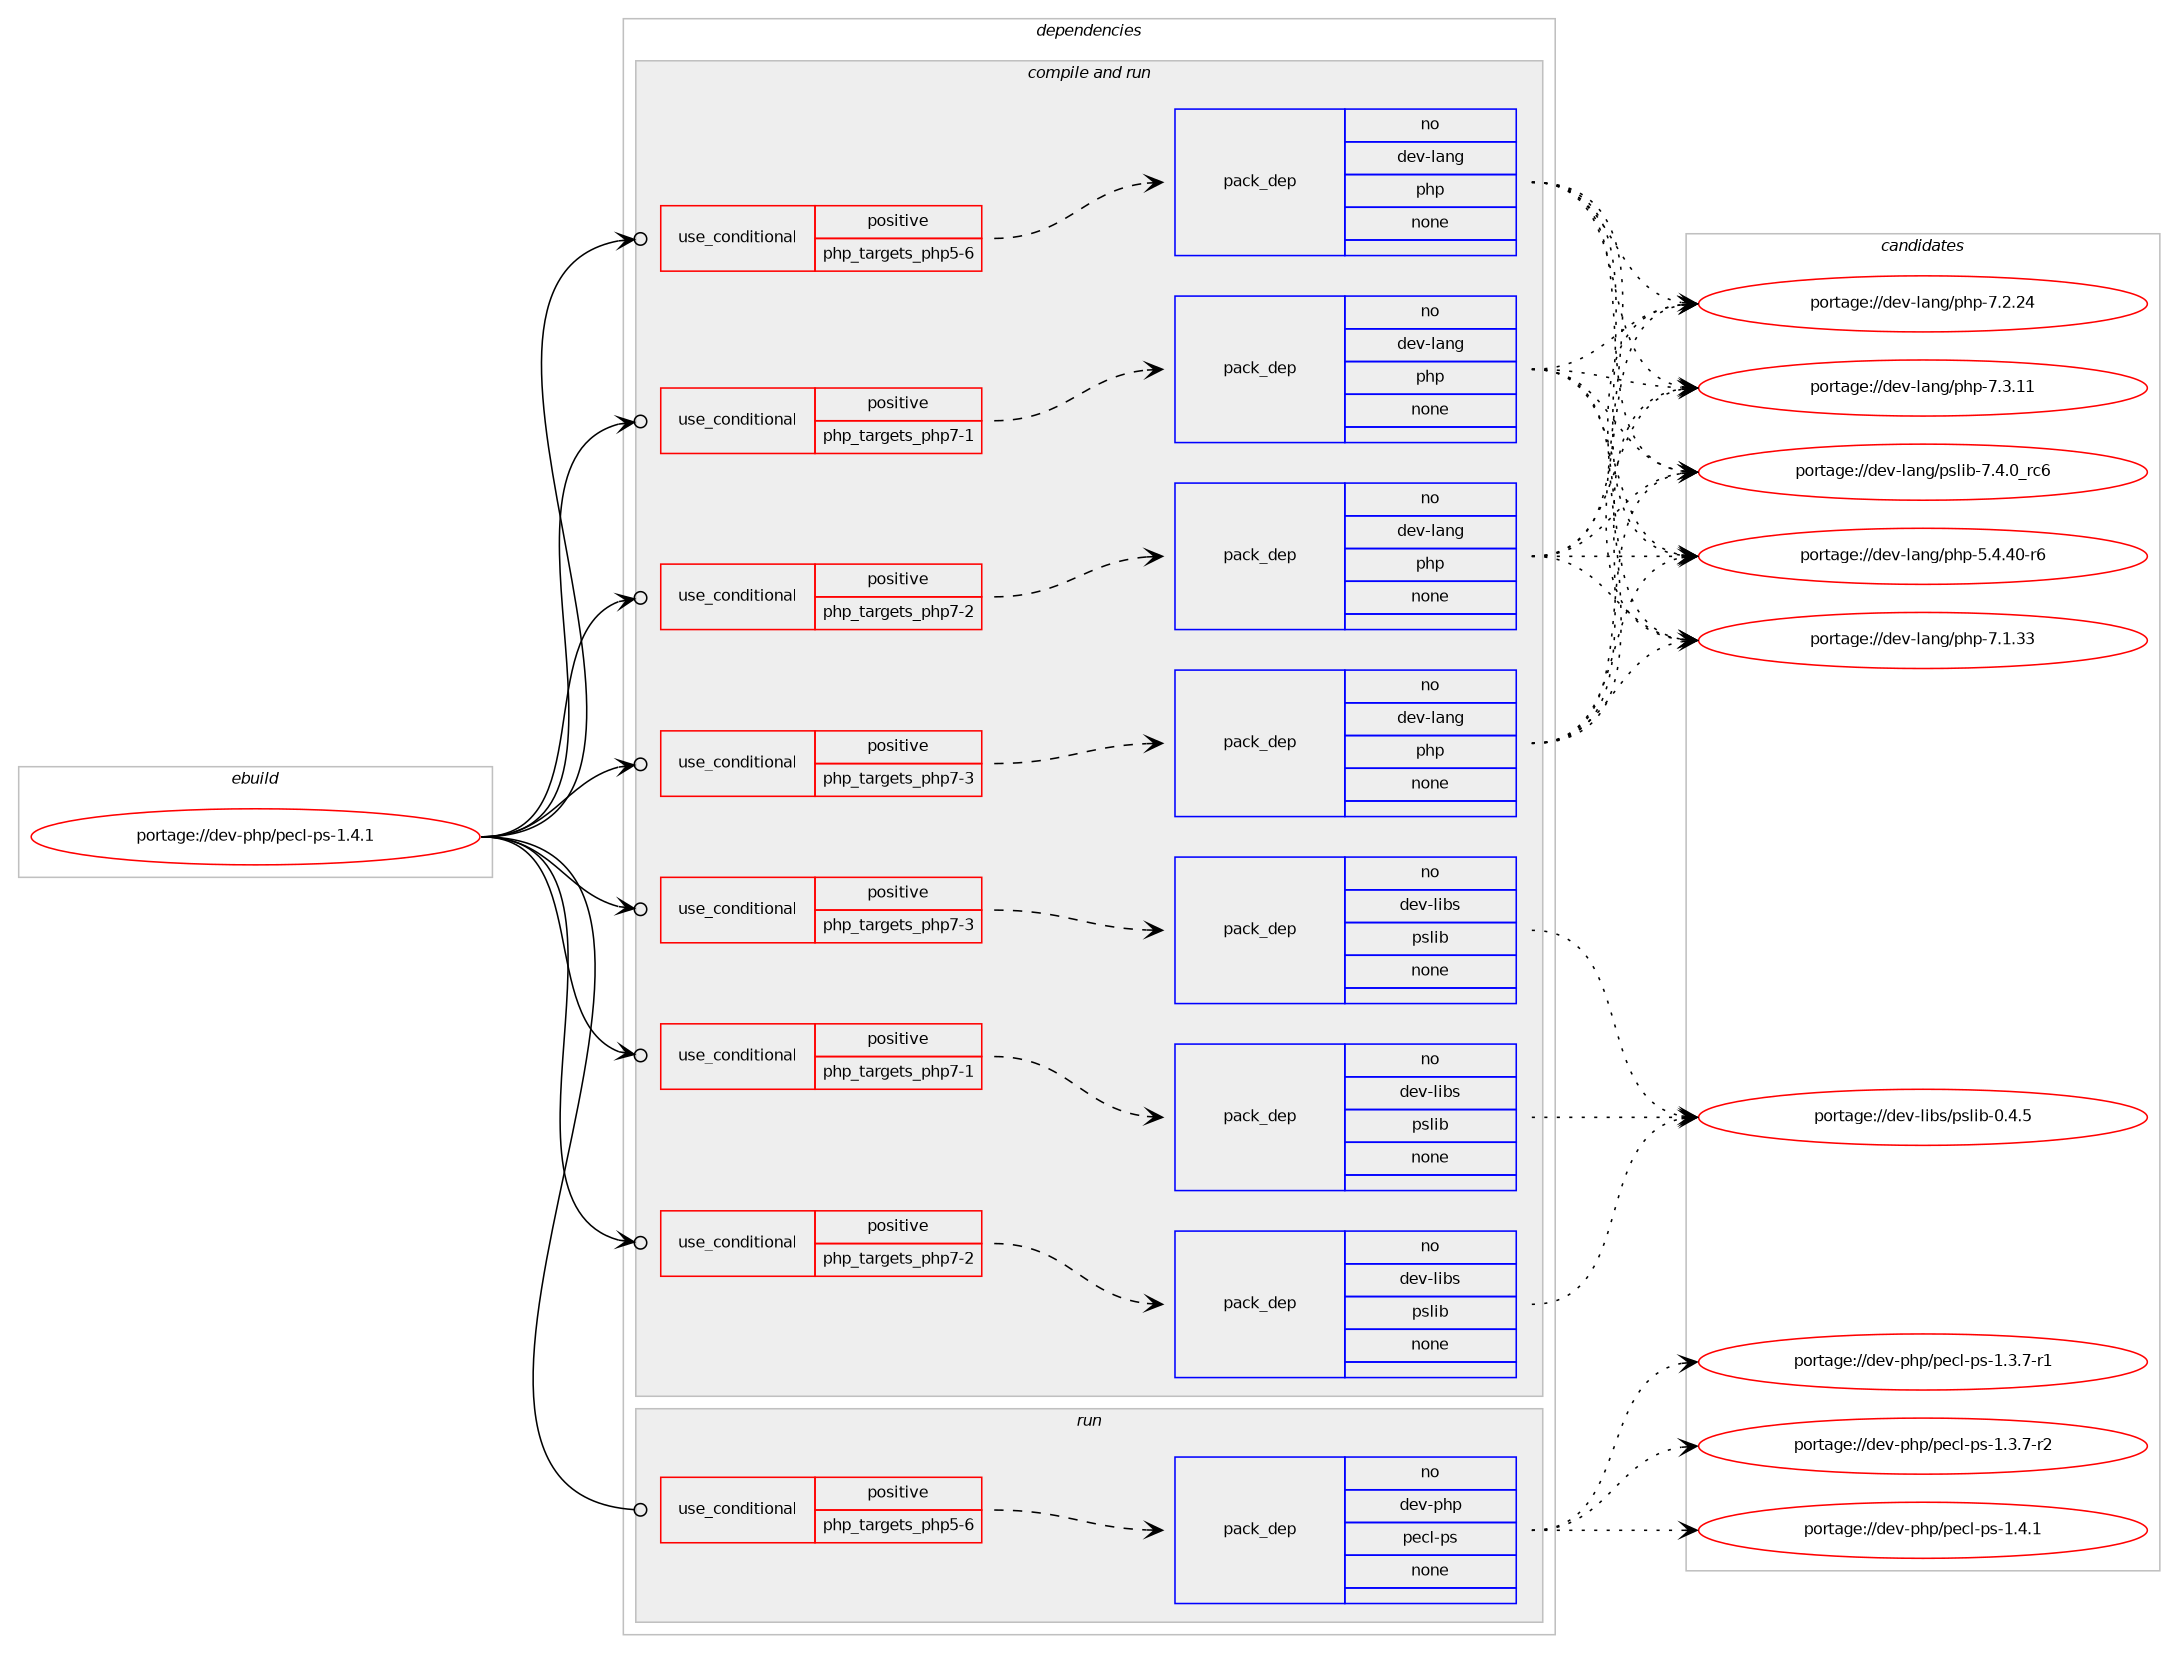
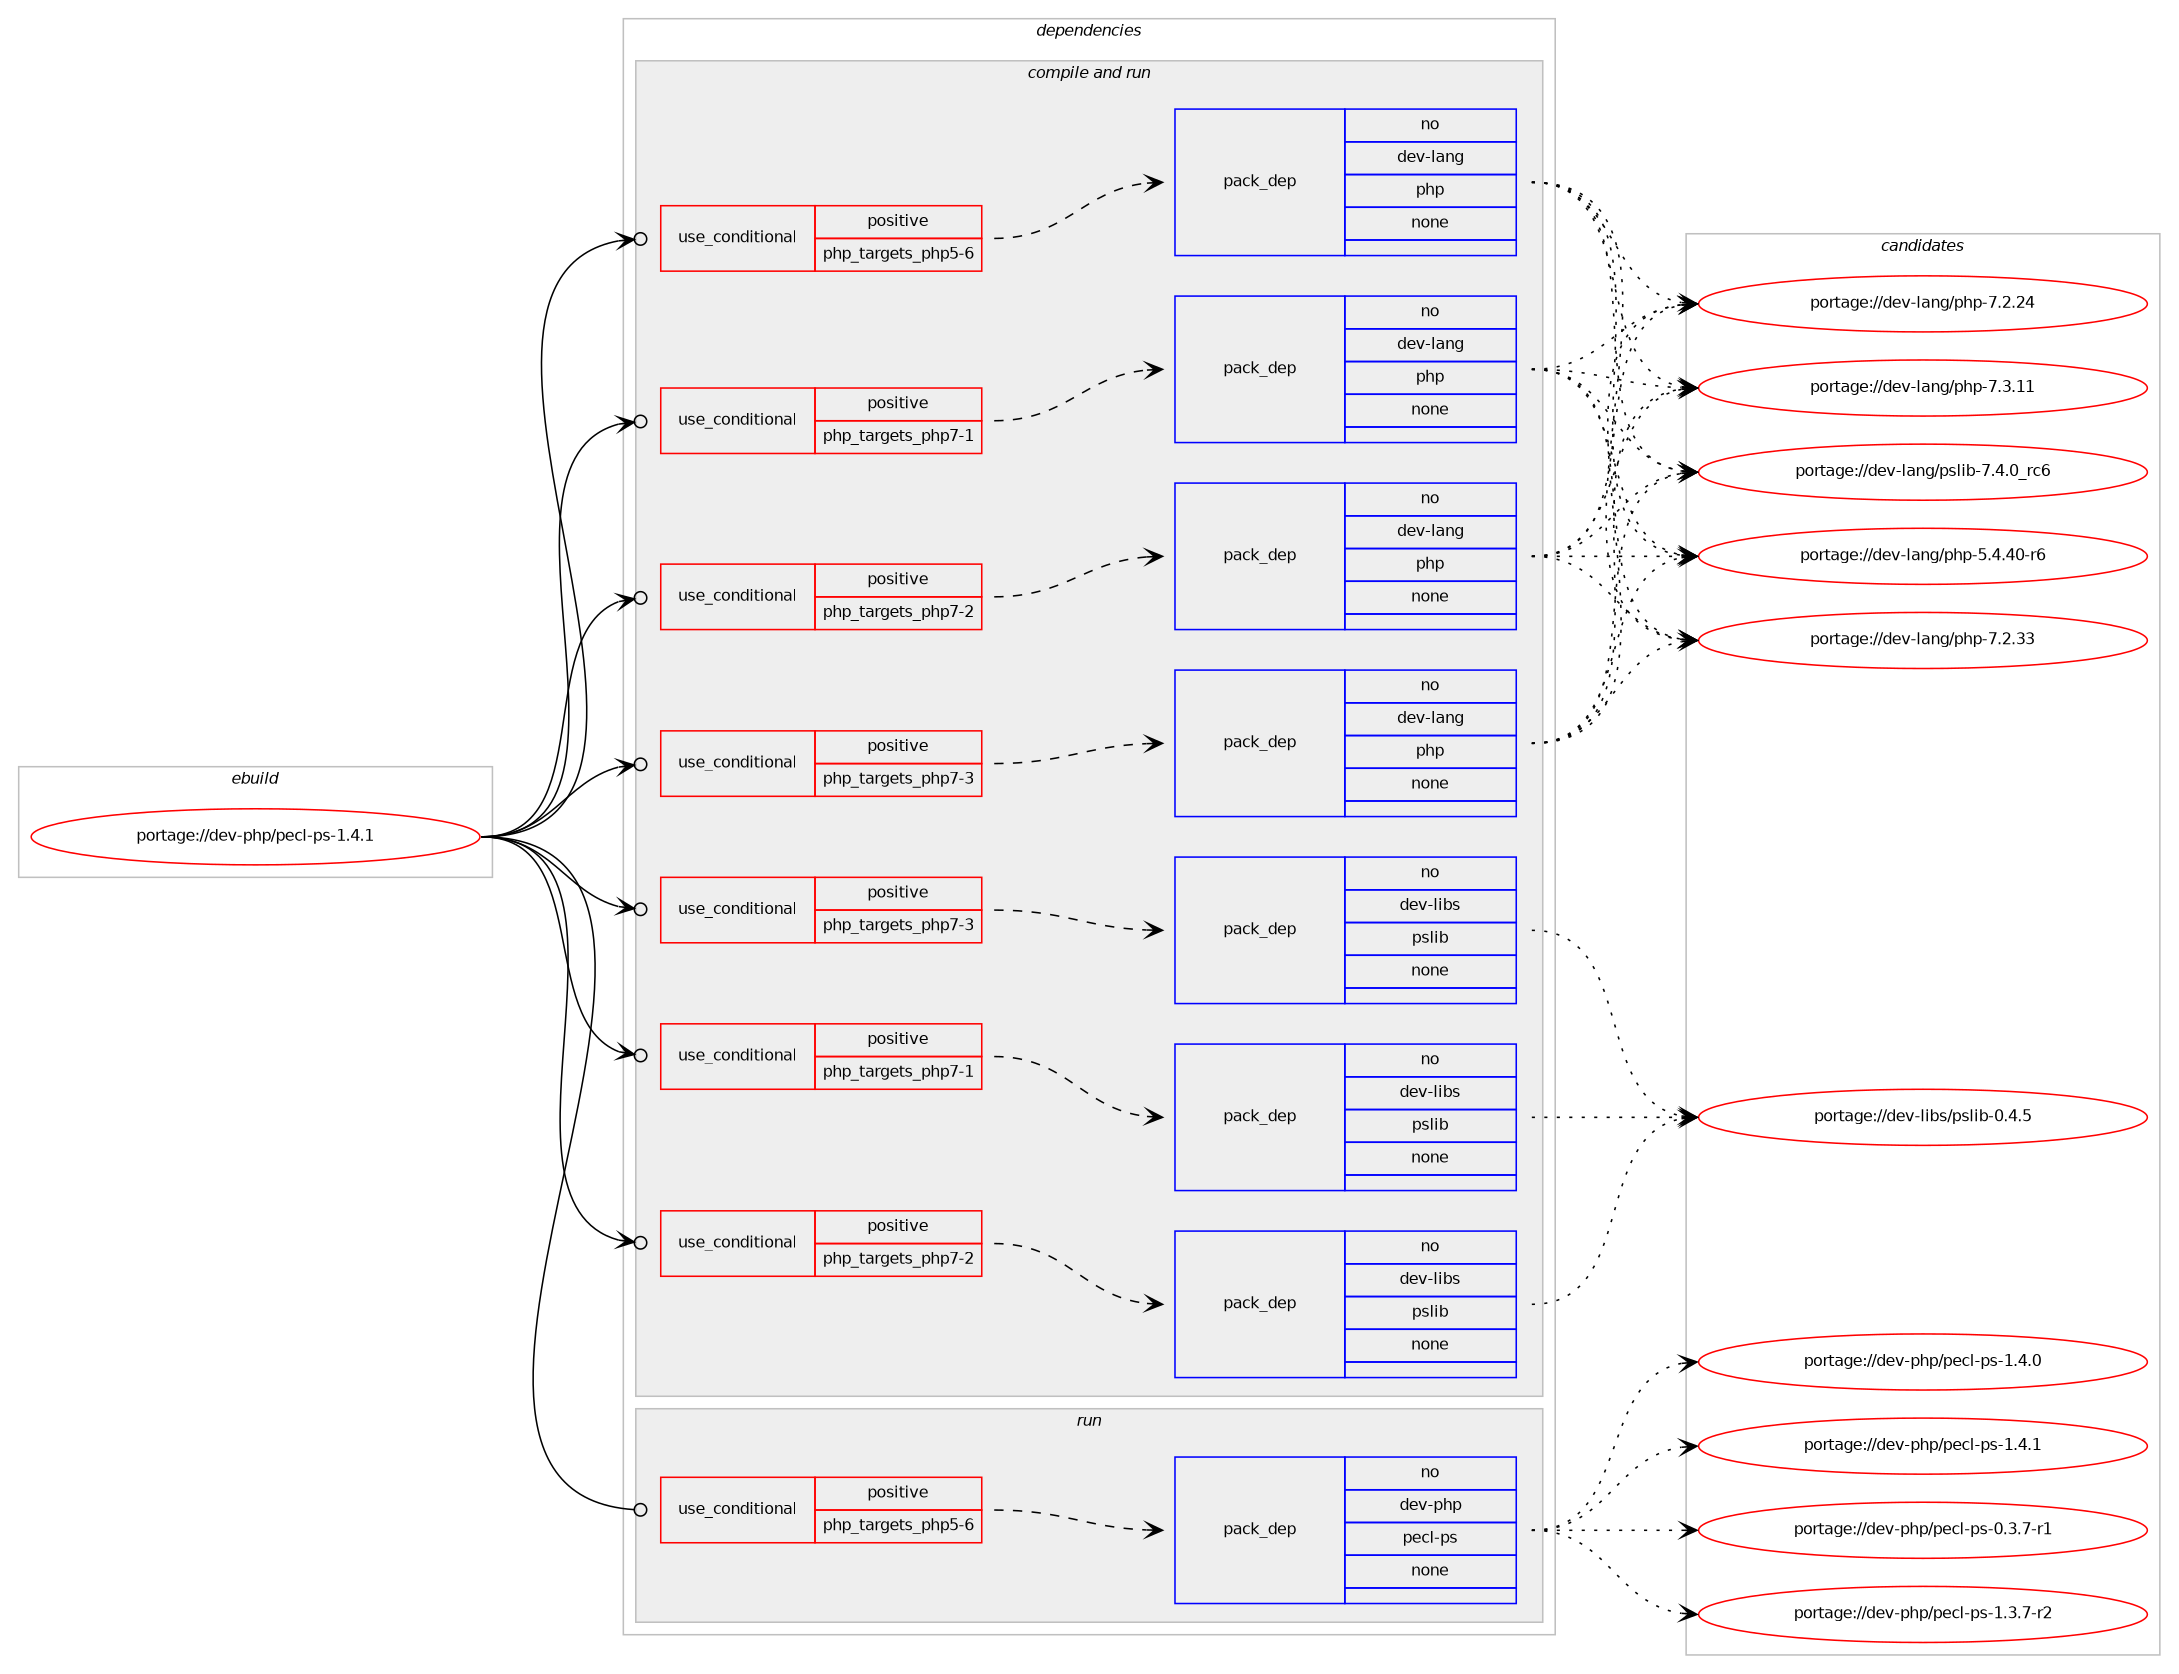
node "portage://dev-lang/php-7.1.33": label "portage://dev-lang/php-7.1.33" -> "portage://dev-lang/php-7.2.33"
node "portage://dev-php/pecl-ps-1.4.0": added
node "portage://dev-php/pecl-ps-1.3.7-r1": label "portage://dev-php/pecl-ps-1.3.7-r1" -> "portage://dev-php/pecl-ps-0.3.7-r1"
